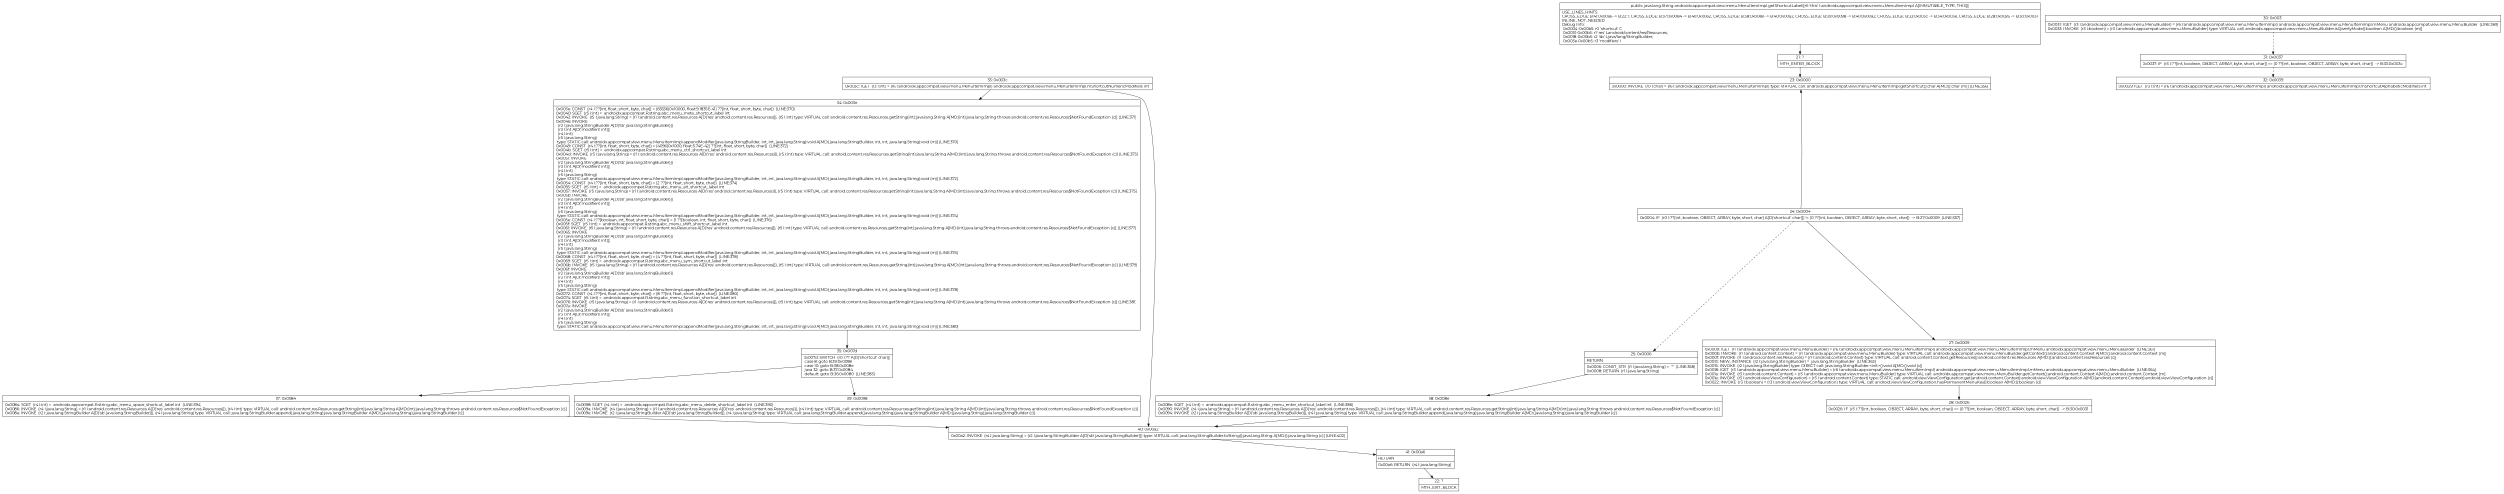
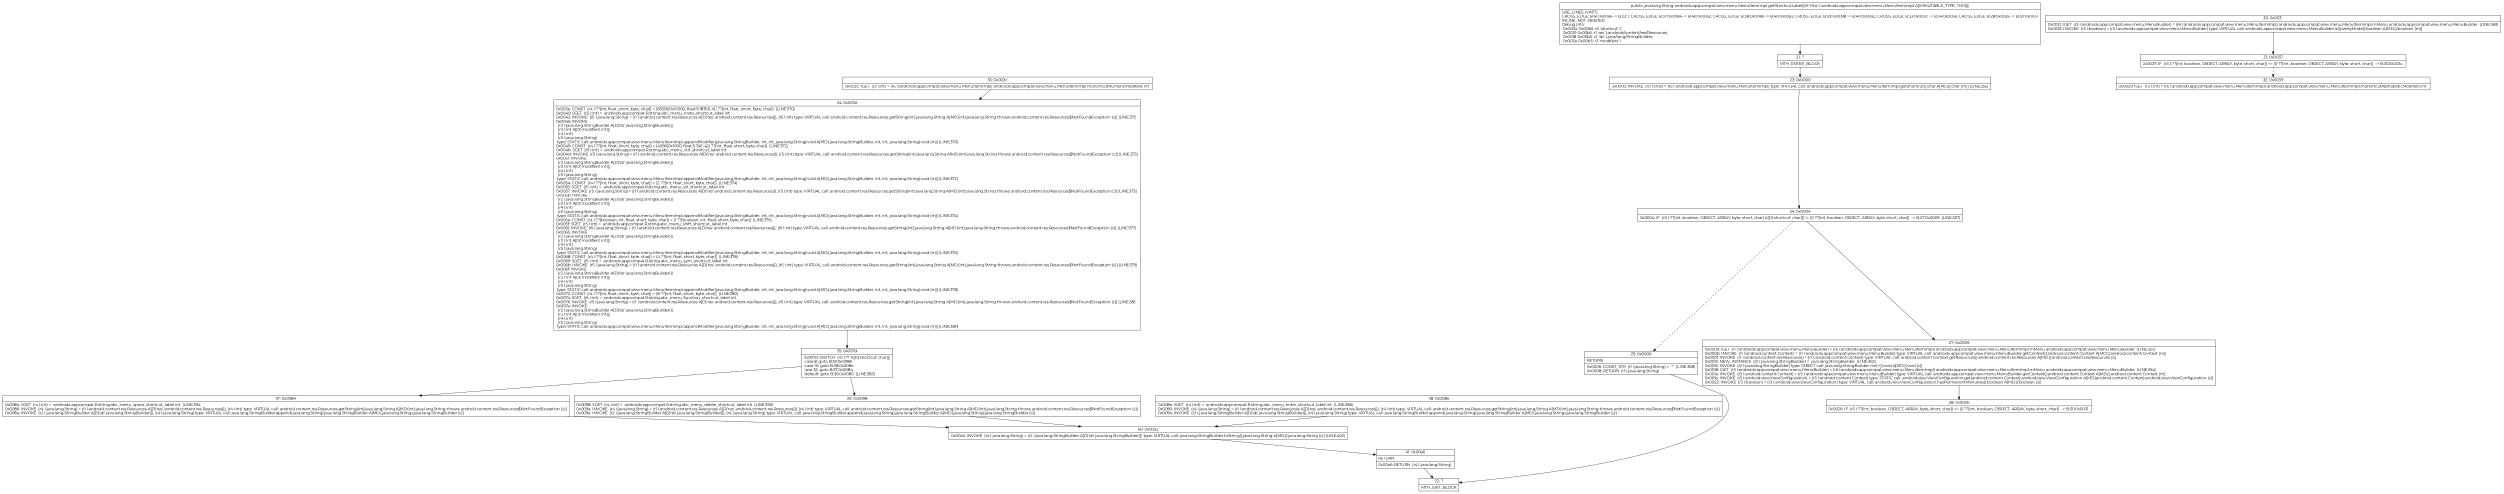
edge "30: 0x0031" -> "31: 0x0037": style dashed -> solid
edge "24: 0x0004" -> "23: 0x0000": reversed
edge "33: 0x003c" -> "40: 0x00a2": now "39: 0x0098" -> "40: 0x00a2"
edge "25: 0x0006" -> "38: 0x008e": now "25: 0x0006" -> "22: ?"
